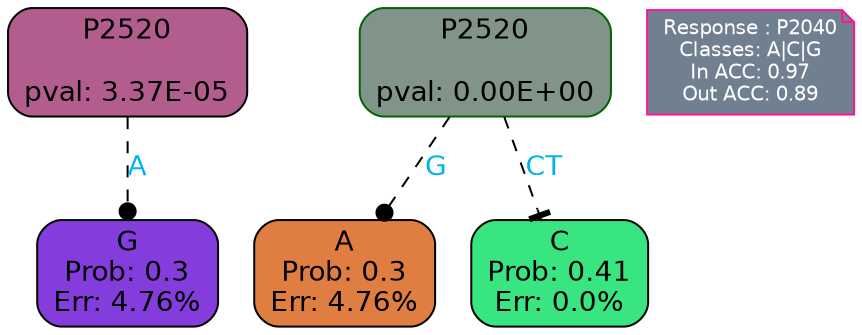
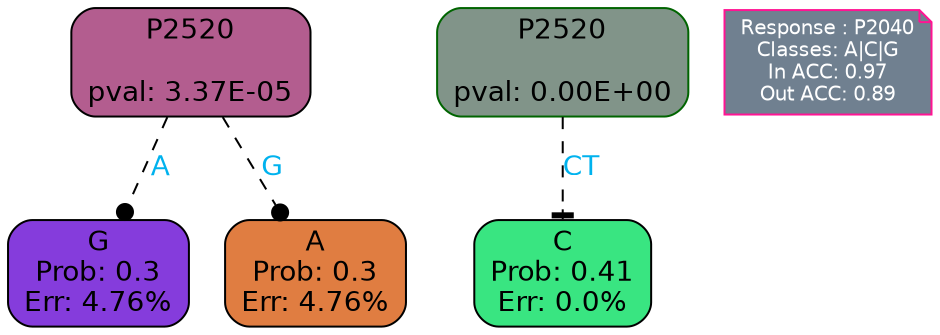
edge "P2520 pval: 0.00E+00" -> "A Prob: 0.3 Err: 4.76%": now "P2520 pval: 3.37E-05" -> "A Prob: 0.3 Err: 4.76%"
